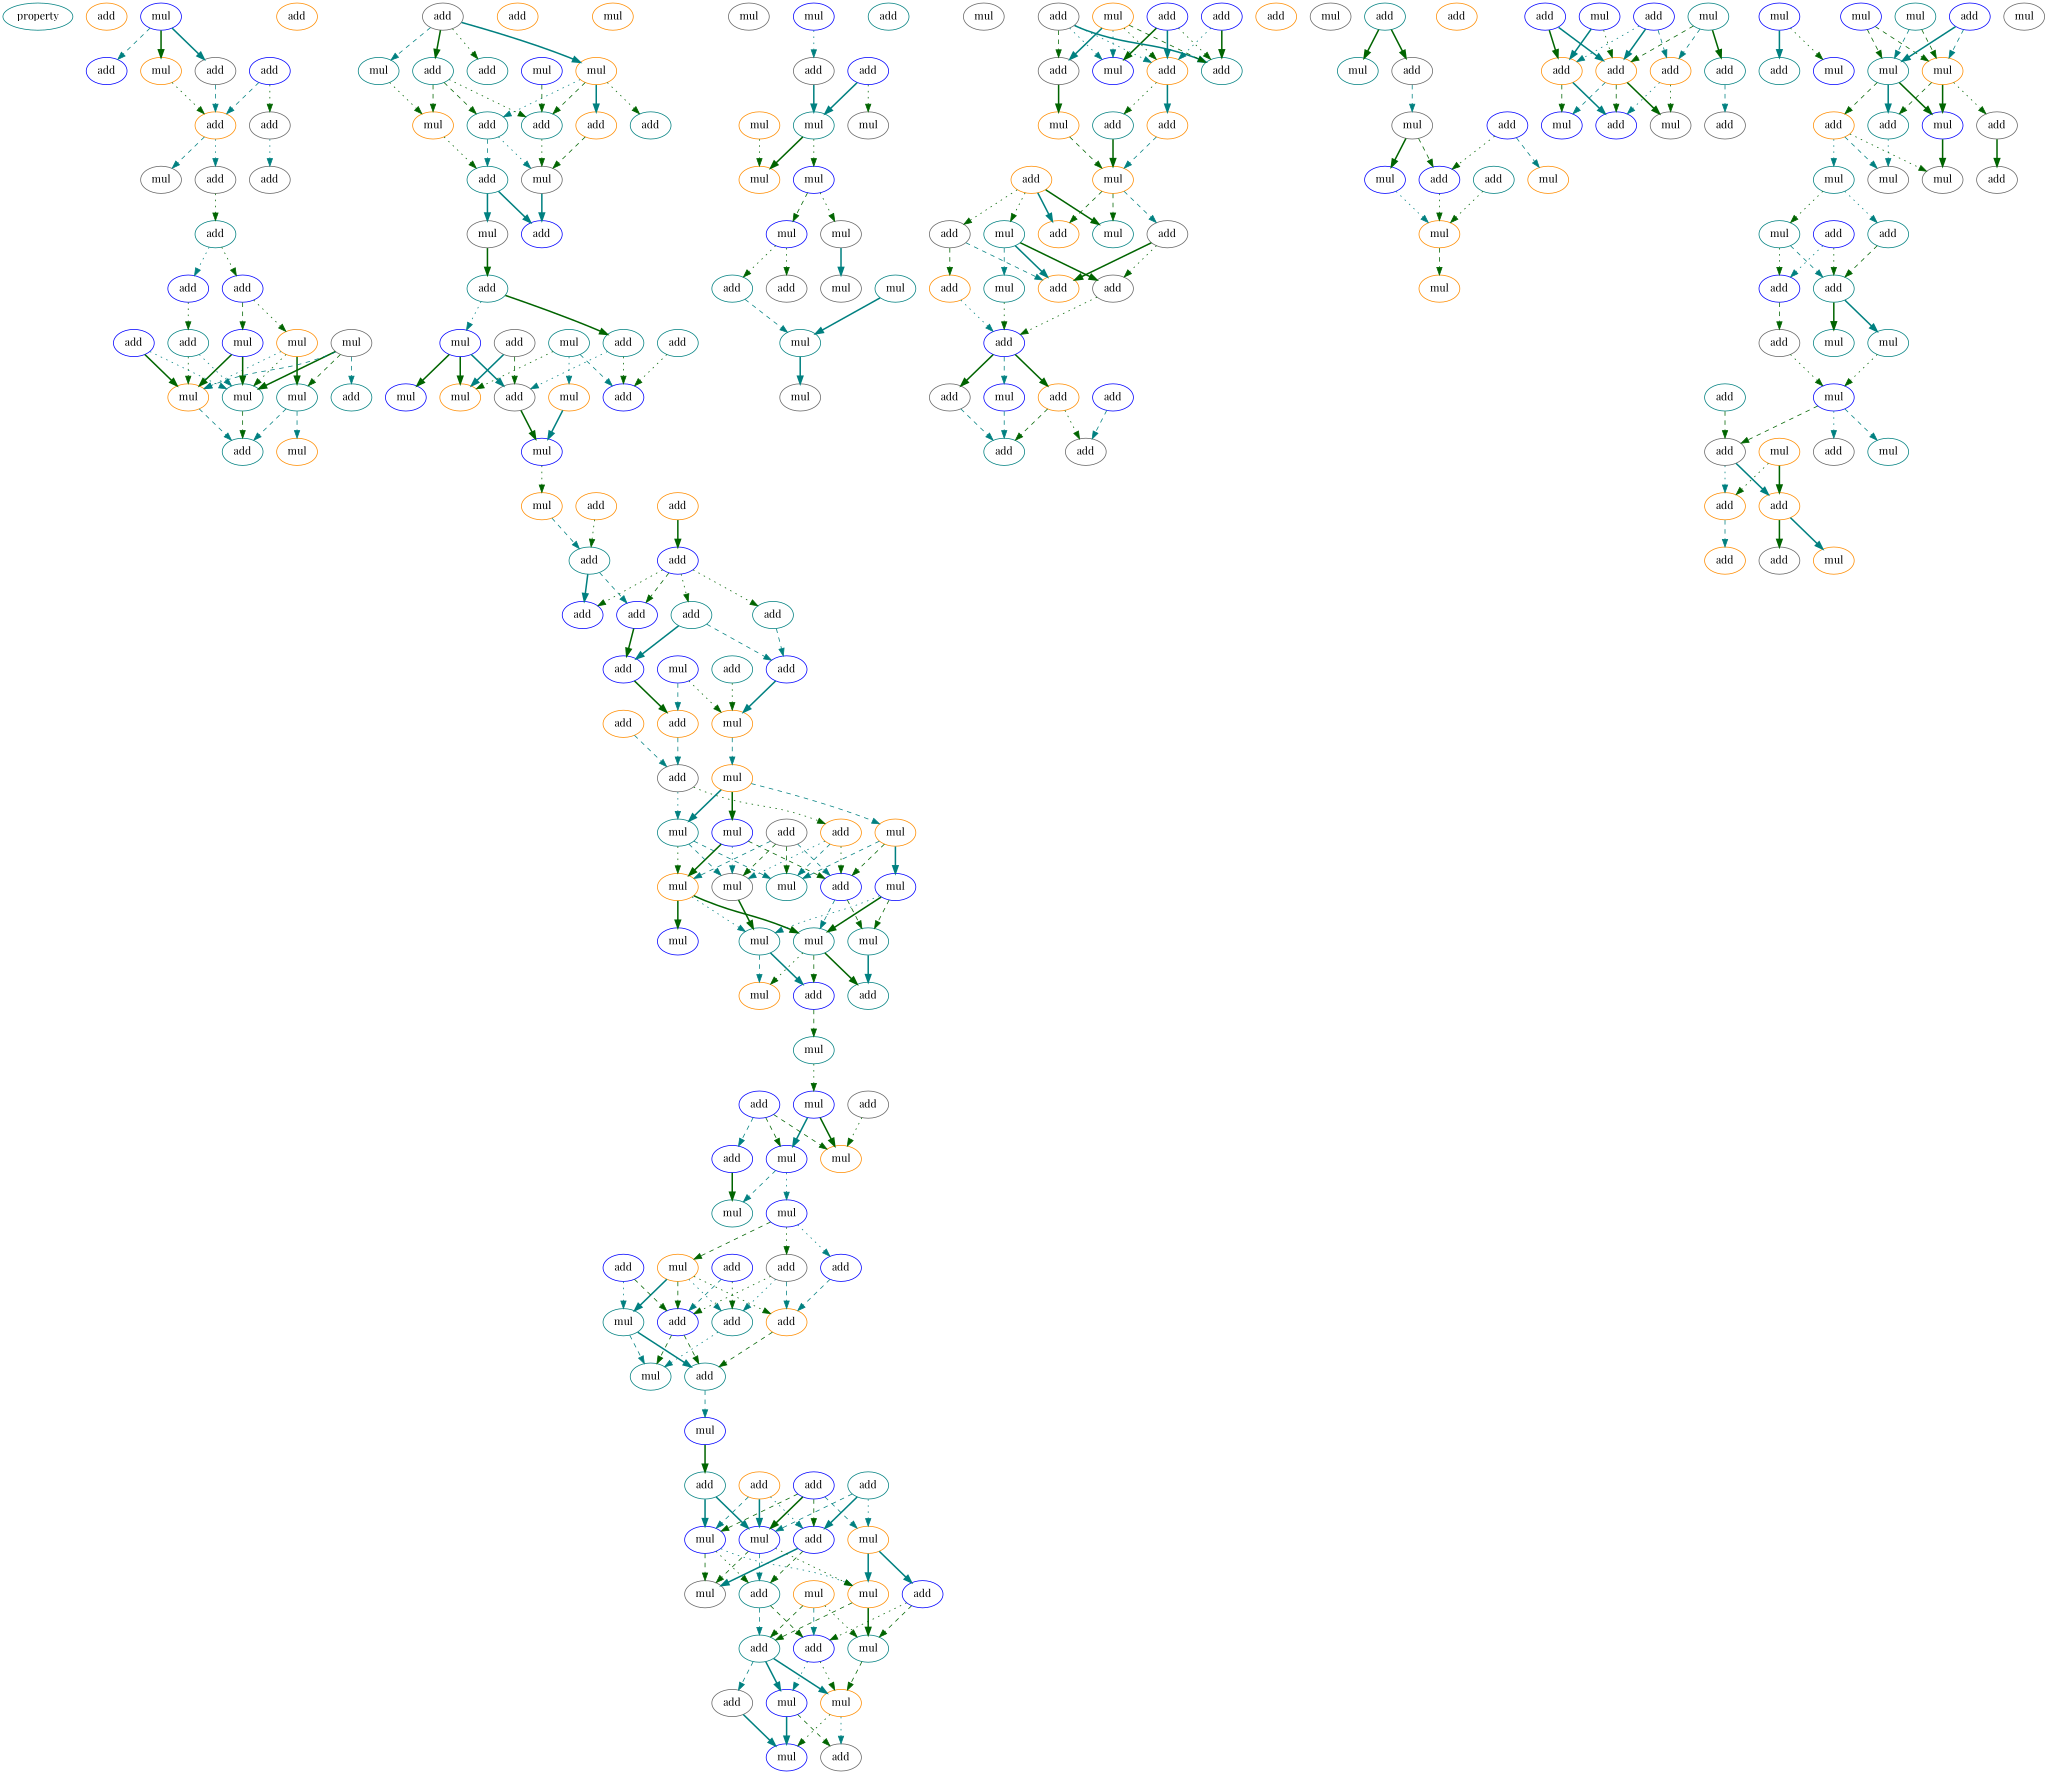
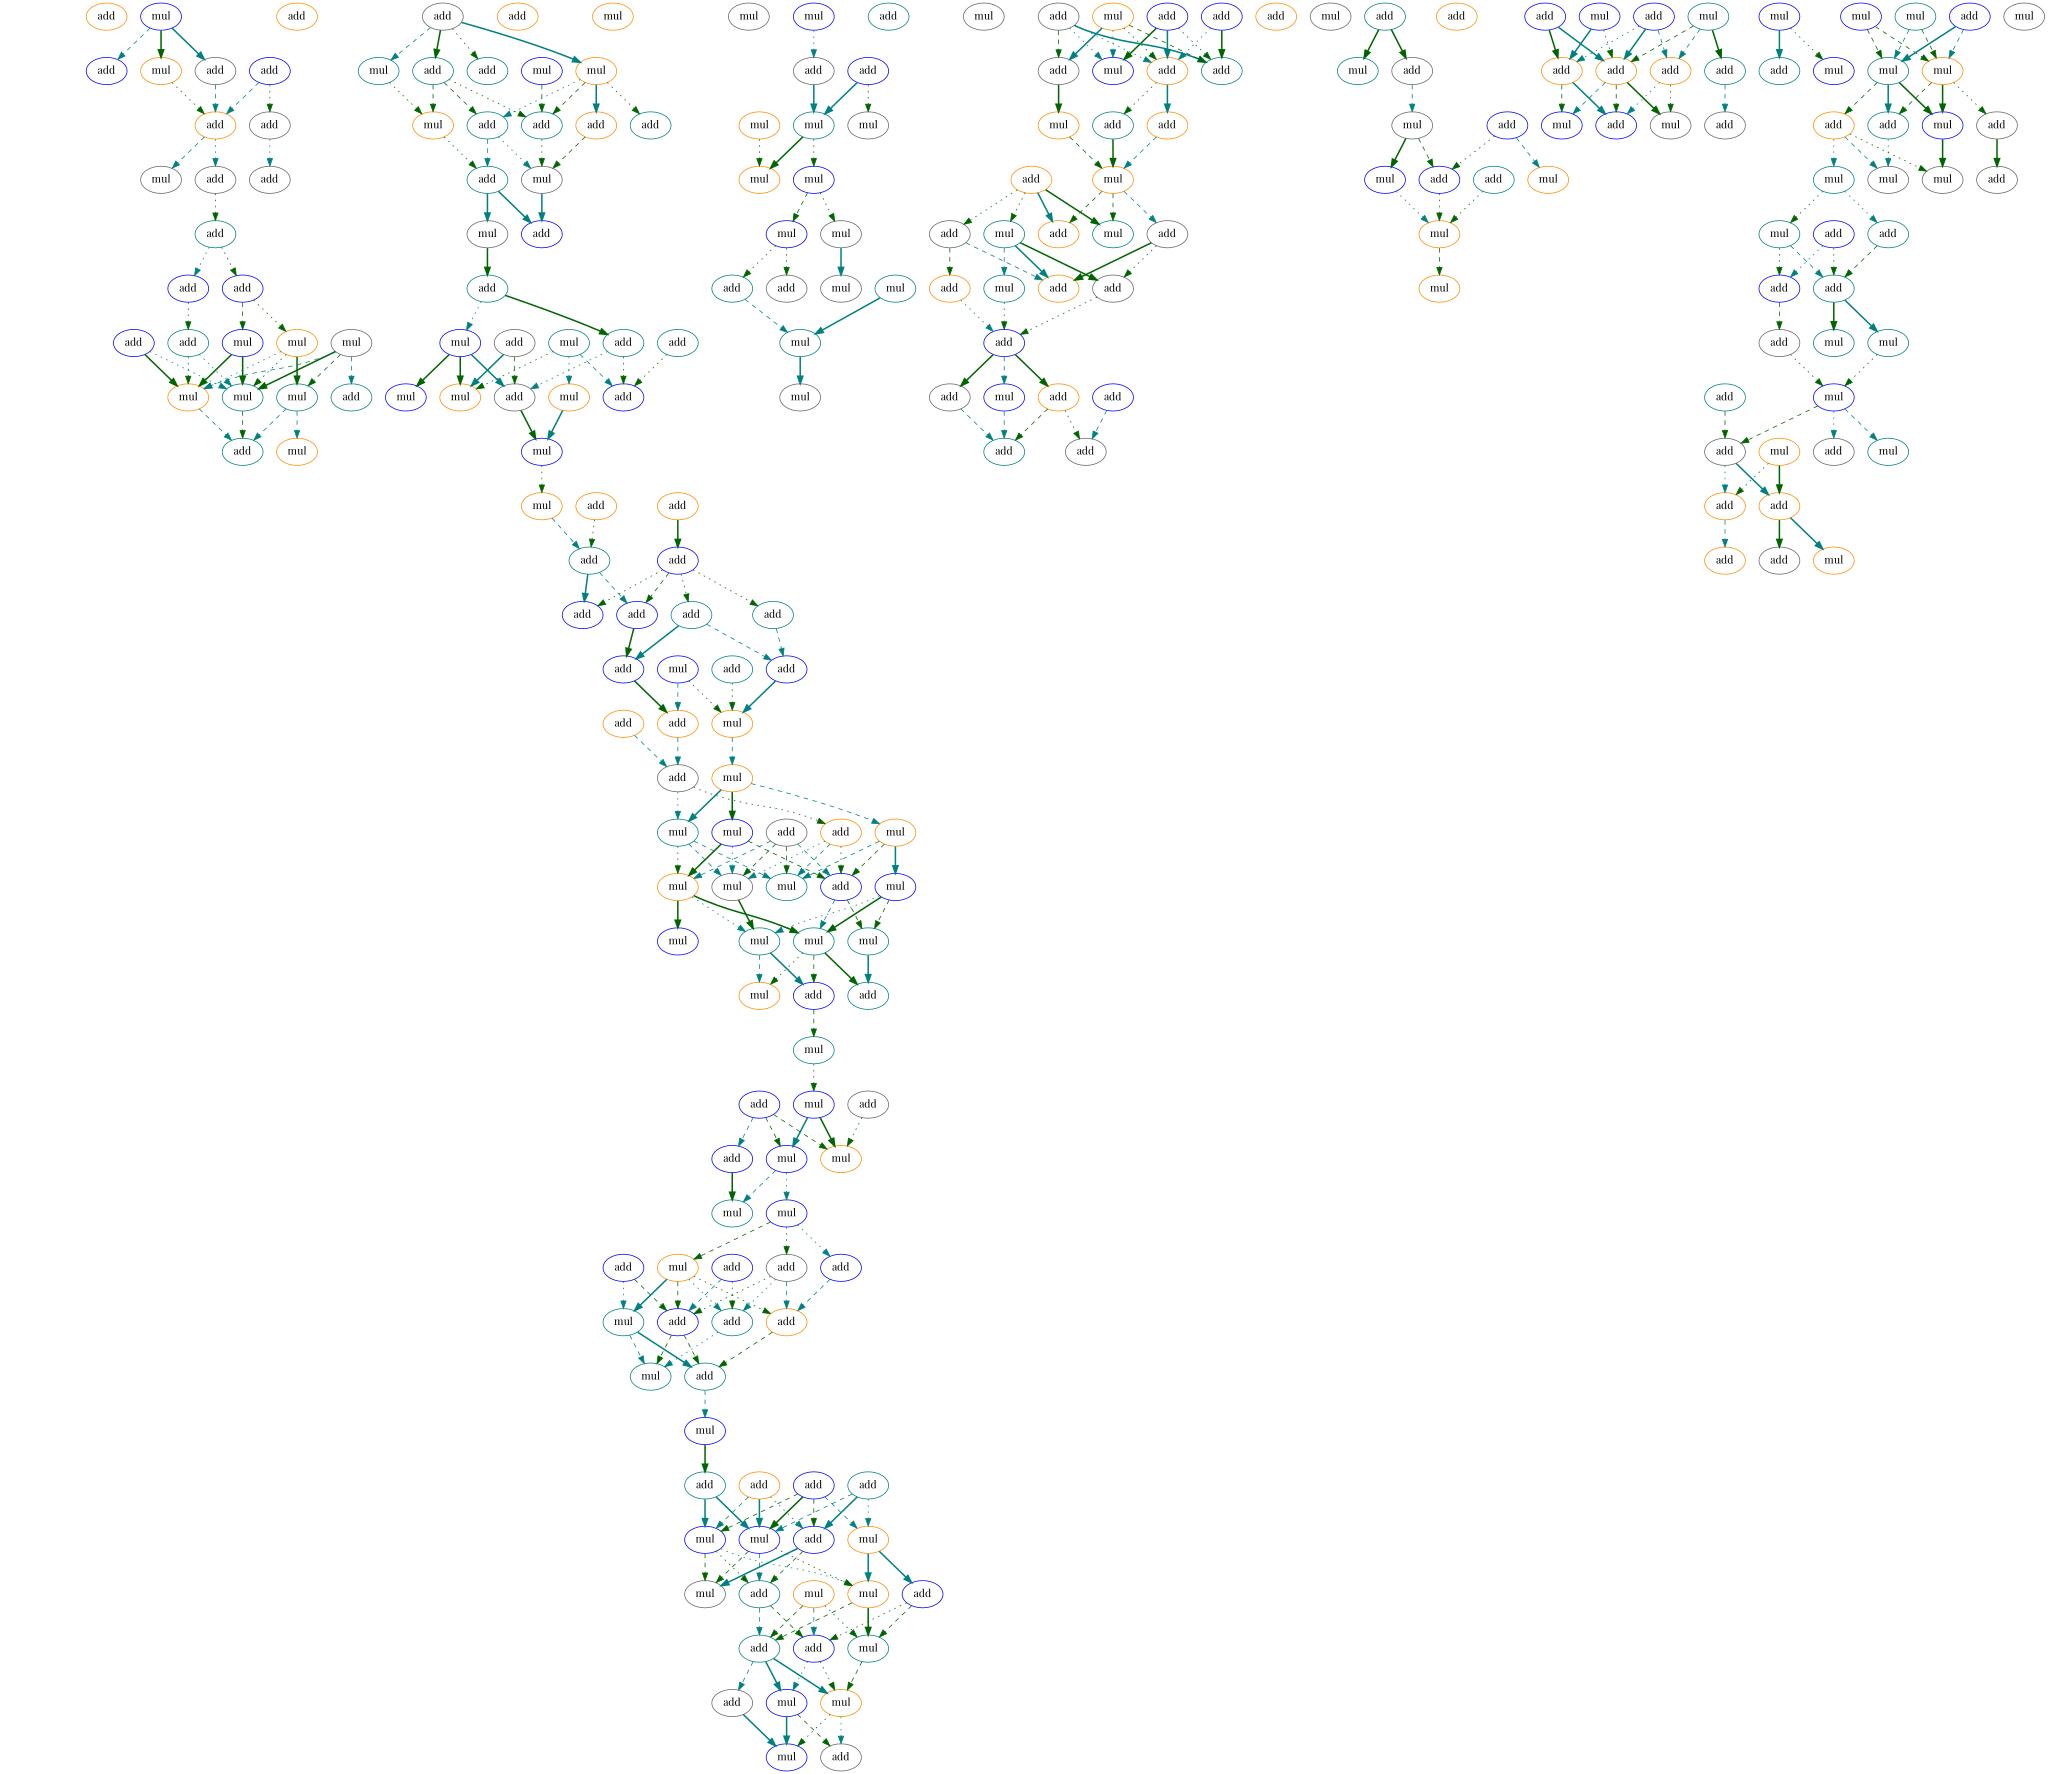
node "property": removed
